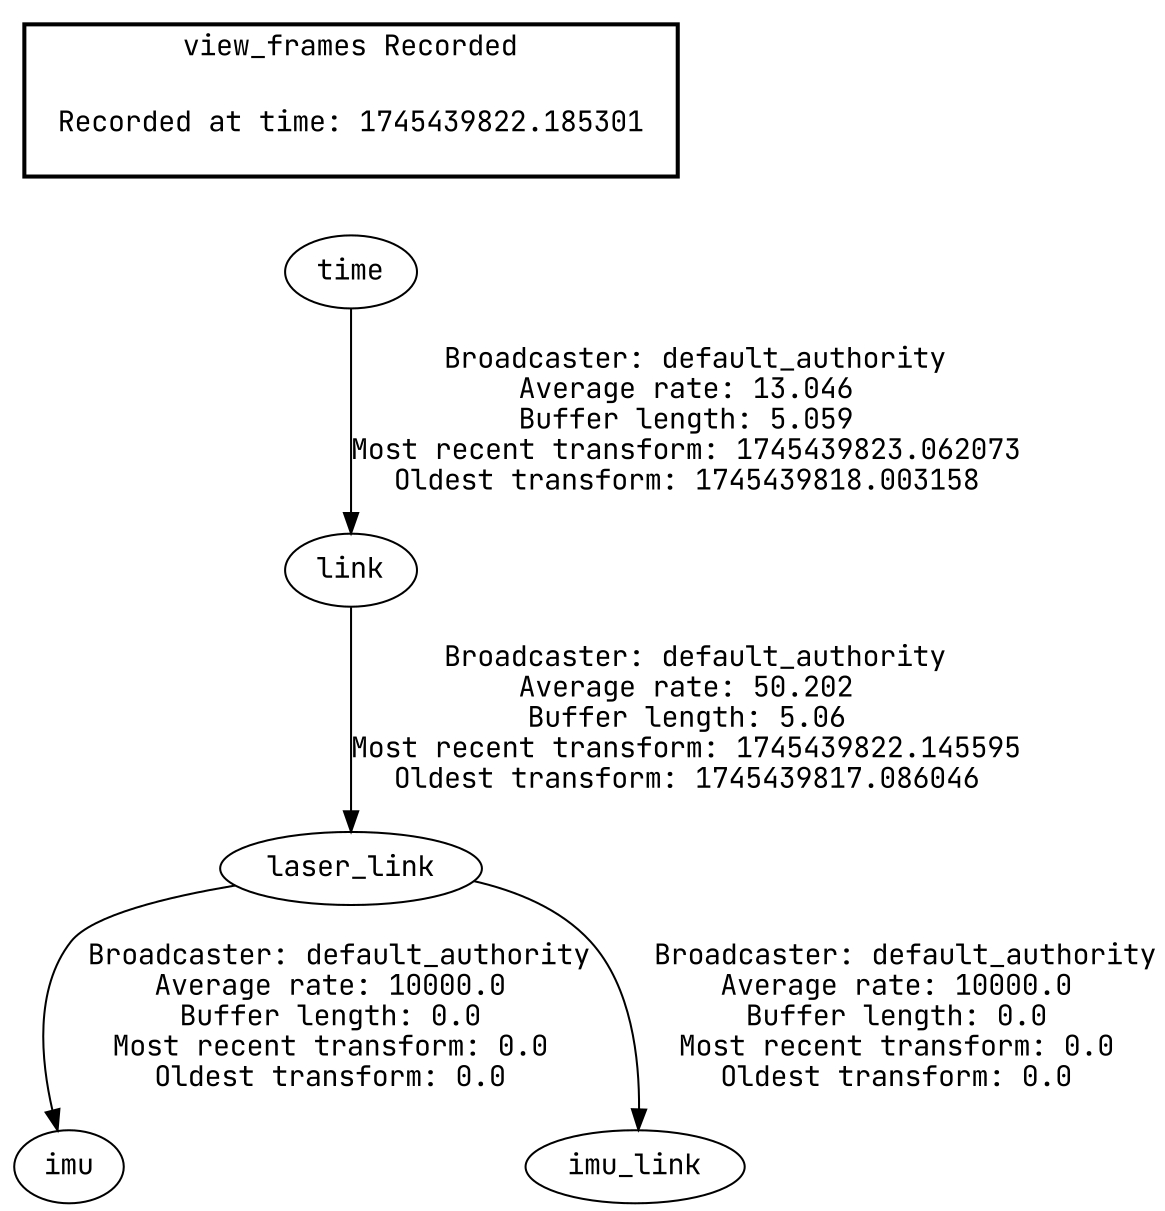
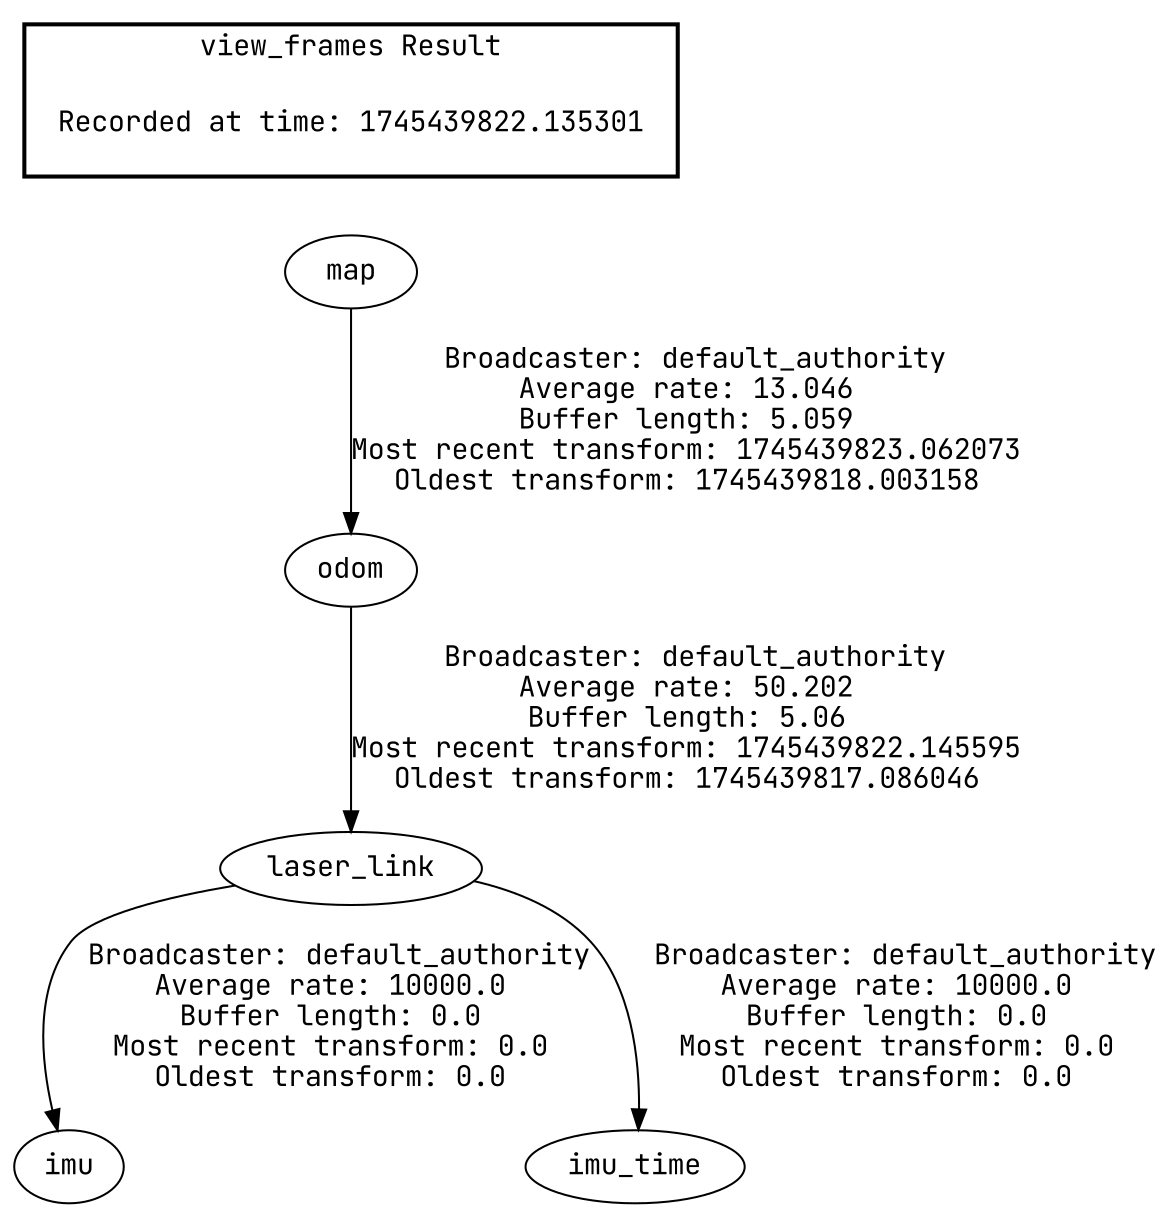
cluster "view_frames Recorded": label "view_frames Recorded" -> "view_frames Result"
node "Recorded at time: 1745439822.185301": label "Recorded at time: 1745439822.185301" -> "Recorded at time: 1745439822.135301"
node "time": label "time" -> "map"
node "link": label "link" -> "odom"
node "imu_link": label "imu_link" -> "imu_time"
